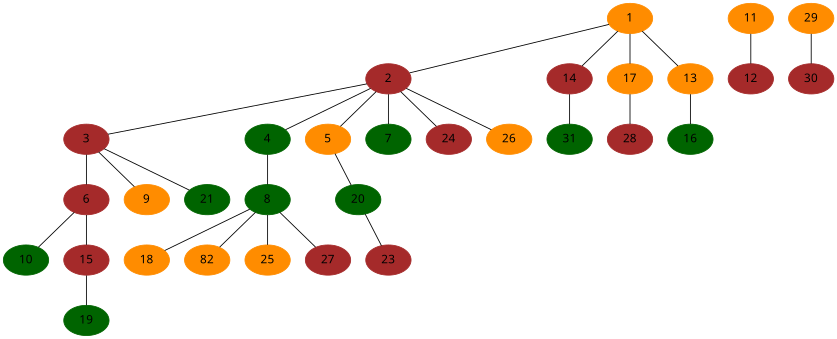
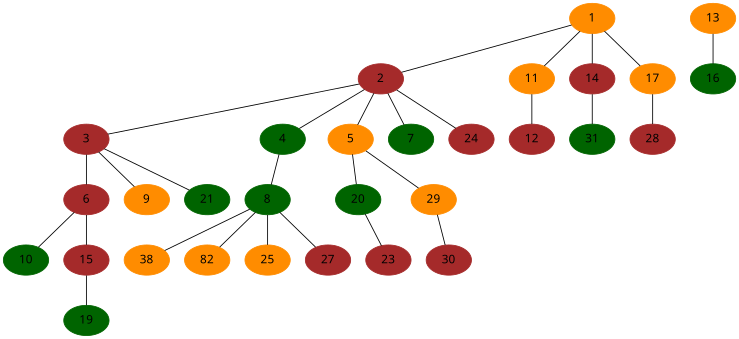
edge "1" -- "13": now "1" -- "11"
node "26": removed
edge "5" -- "29": added
node "18": label "18" -> "38"
